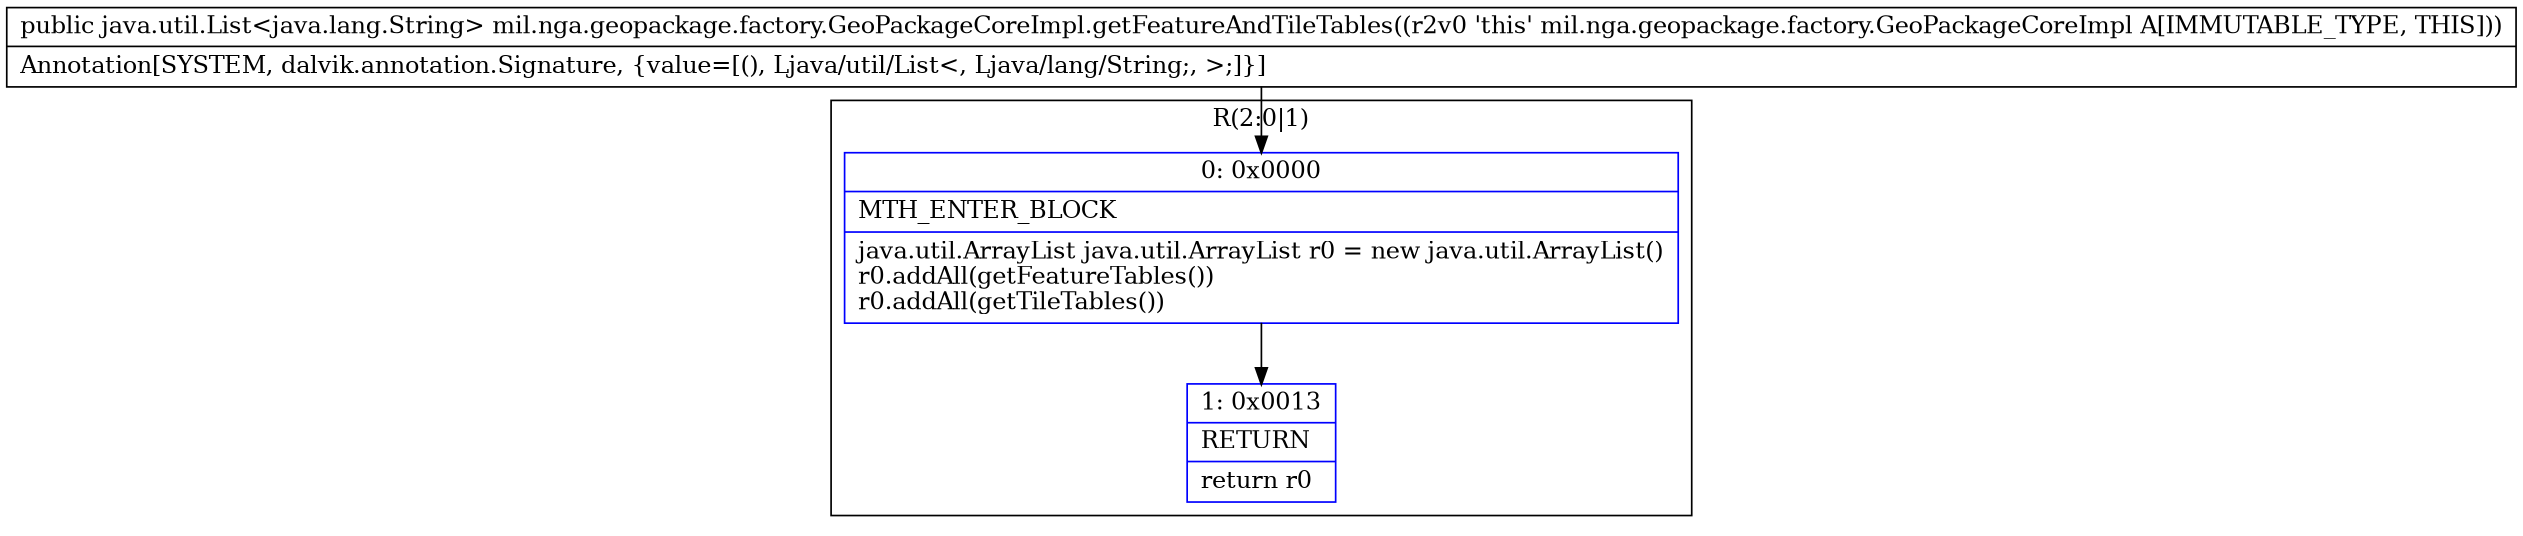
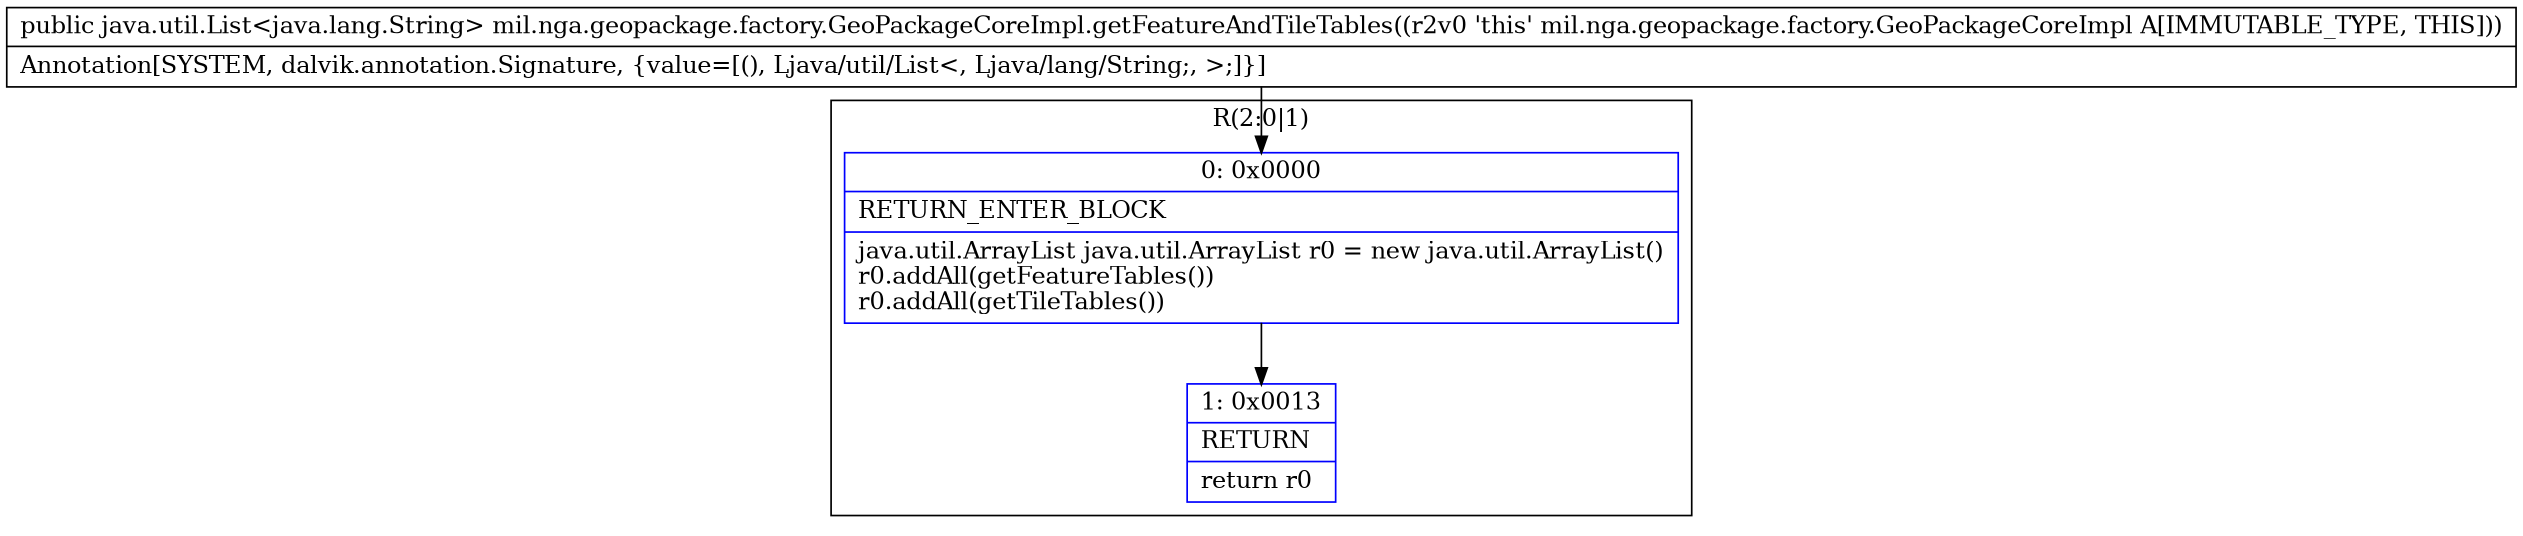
node "0: 0x0000": text "MTH_ENTER_BLOCK" -> "RETURN_ENTER_BLOCK"
